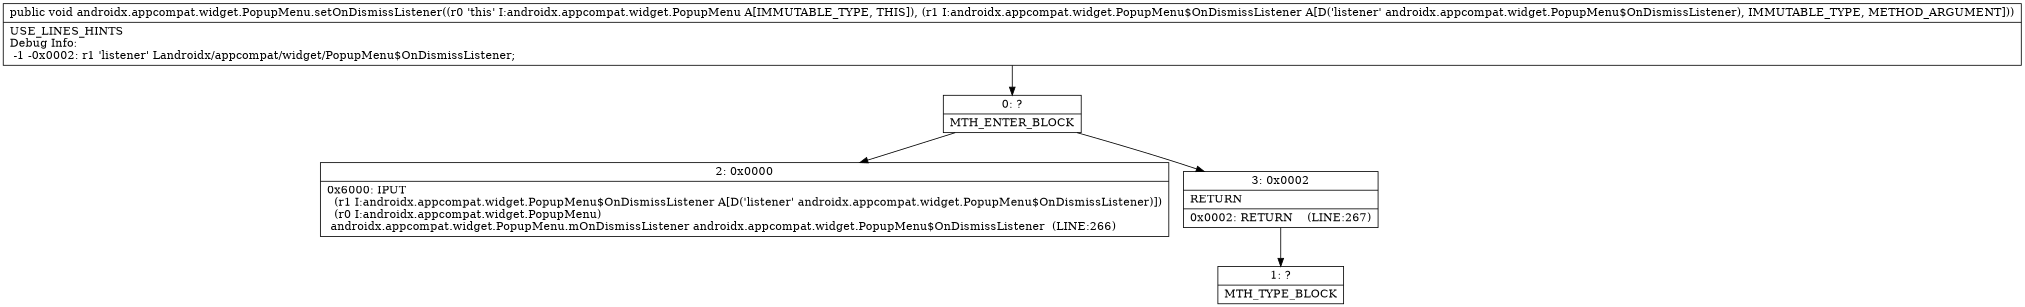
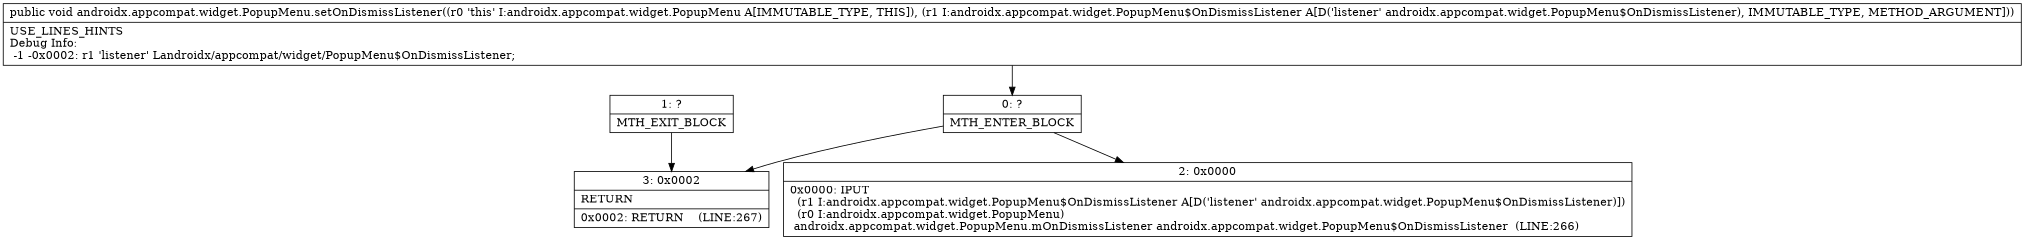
node "2: 0x0000": text "0x6000: IPUT" -> "0x0000: IPUT"
edge "3: 0x0002" -> "1: ?": reversed
node "1: ?": text "MTH_TYPE_BLOCK" -> "MTH_EXIT_BLOCK"
